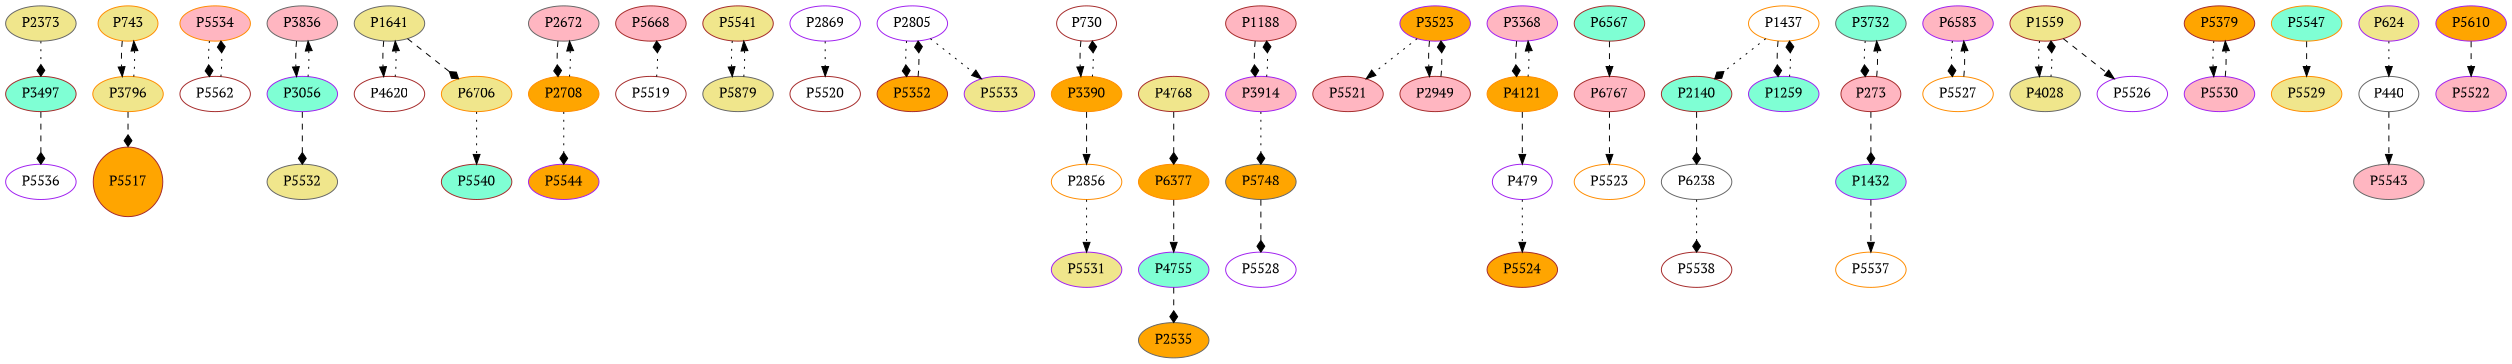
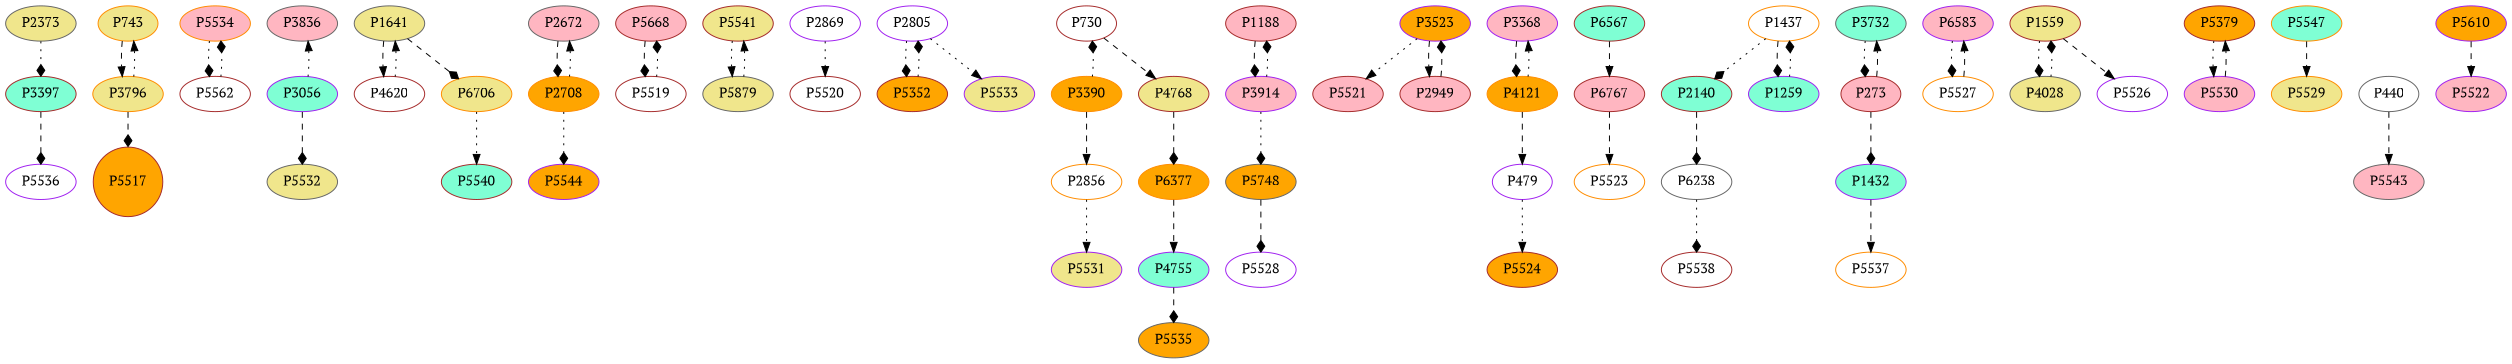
node "P624": removed
edge "P5668" -> "P5519": added
edge "P3836" -> "P3056": removed
edge "P730" -> "P3390": now "P730" -> "P4768"
edge "P1559" -> "P4028": arrowhead normal -> diamond
edge "P5352" -> "P2805": style dashed -> dotted
node "P3497": label "P3497" -> "P3397"
node "P2535": label "P2535" -> "P5535"
